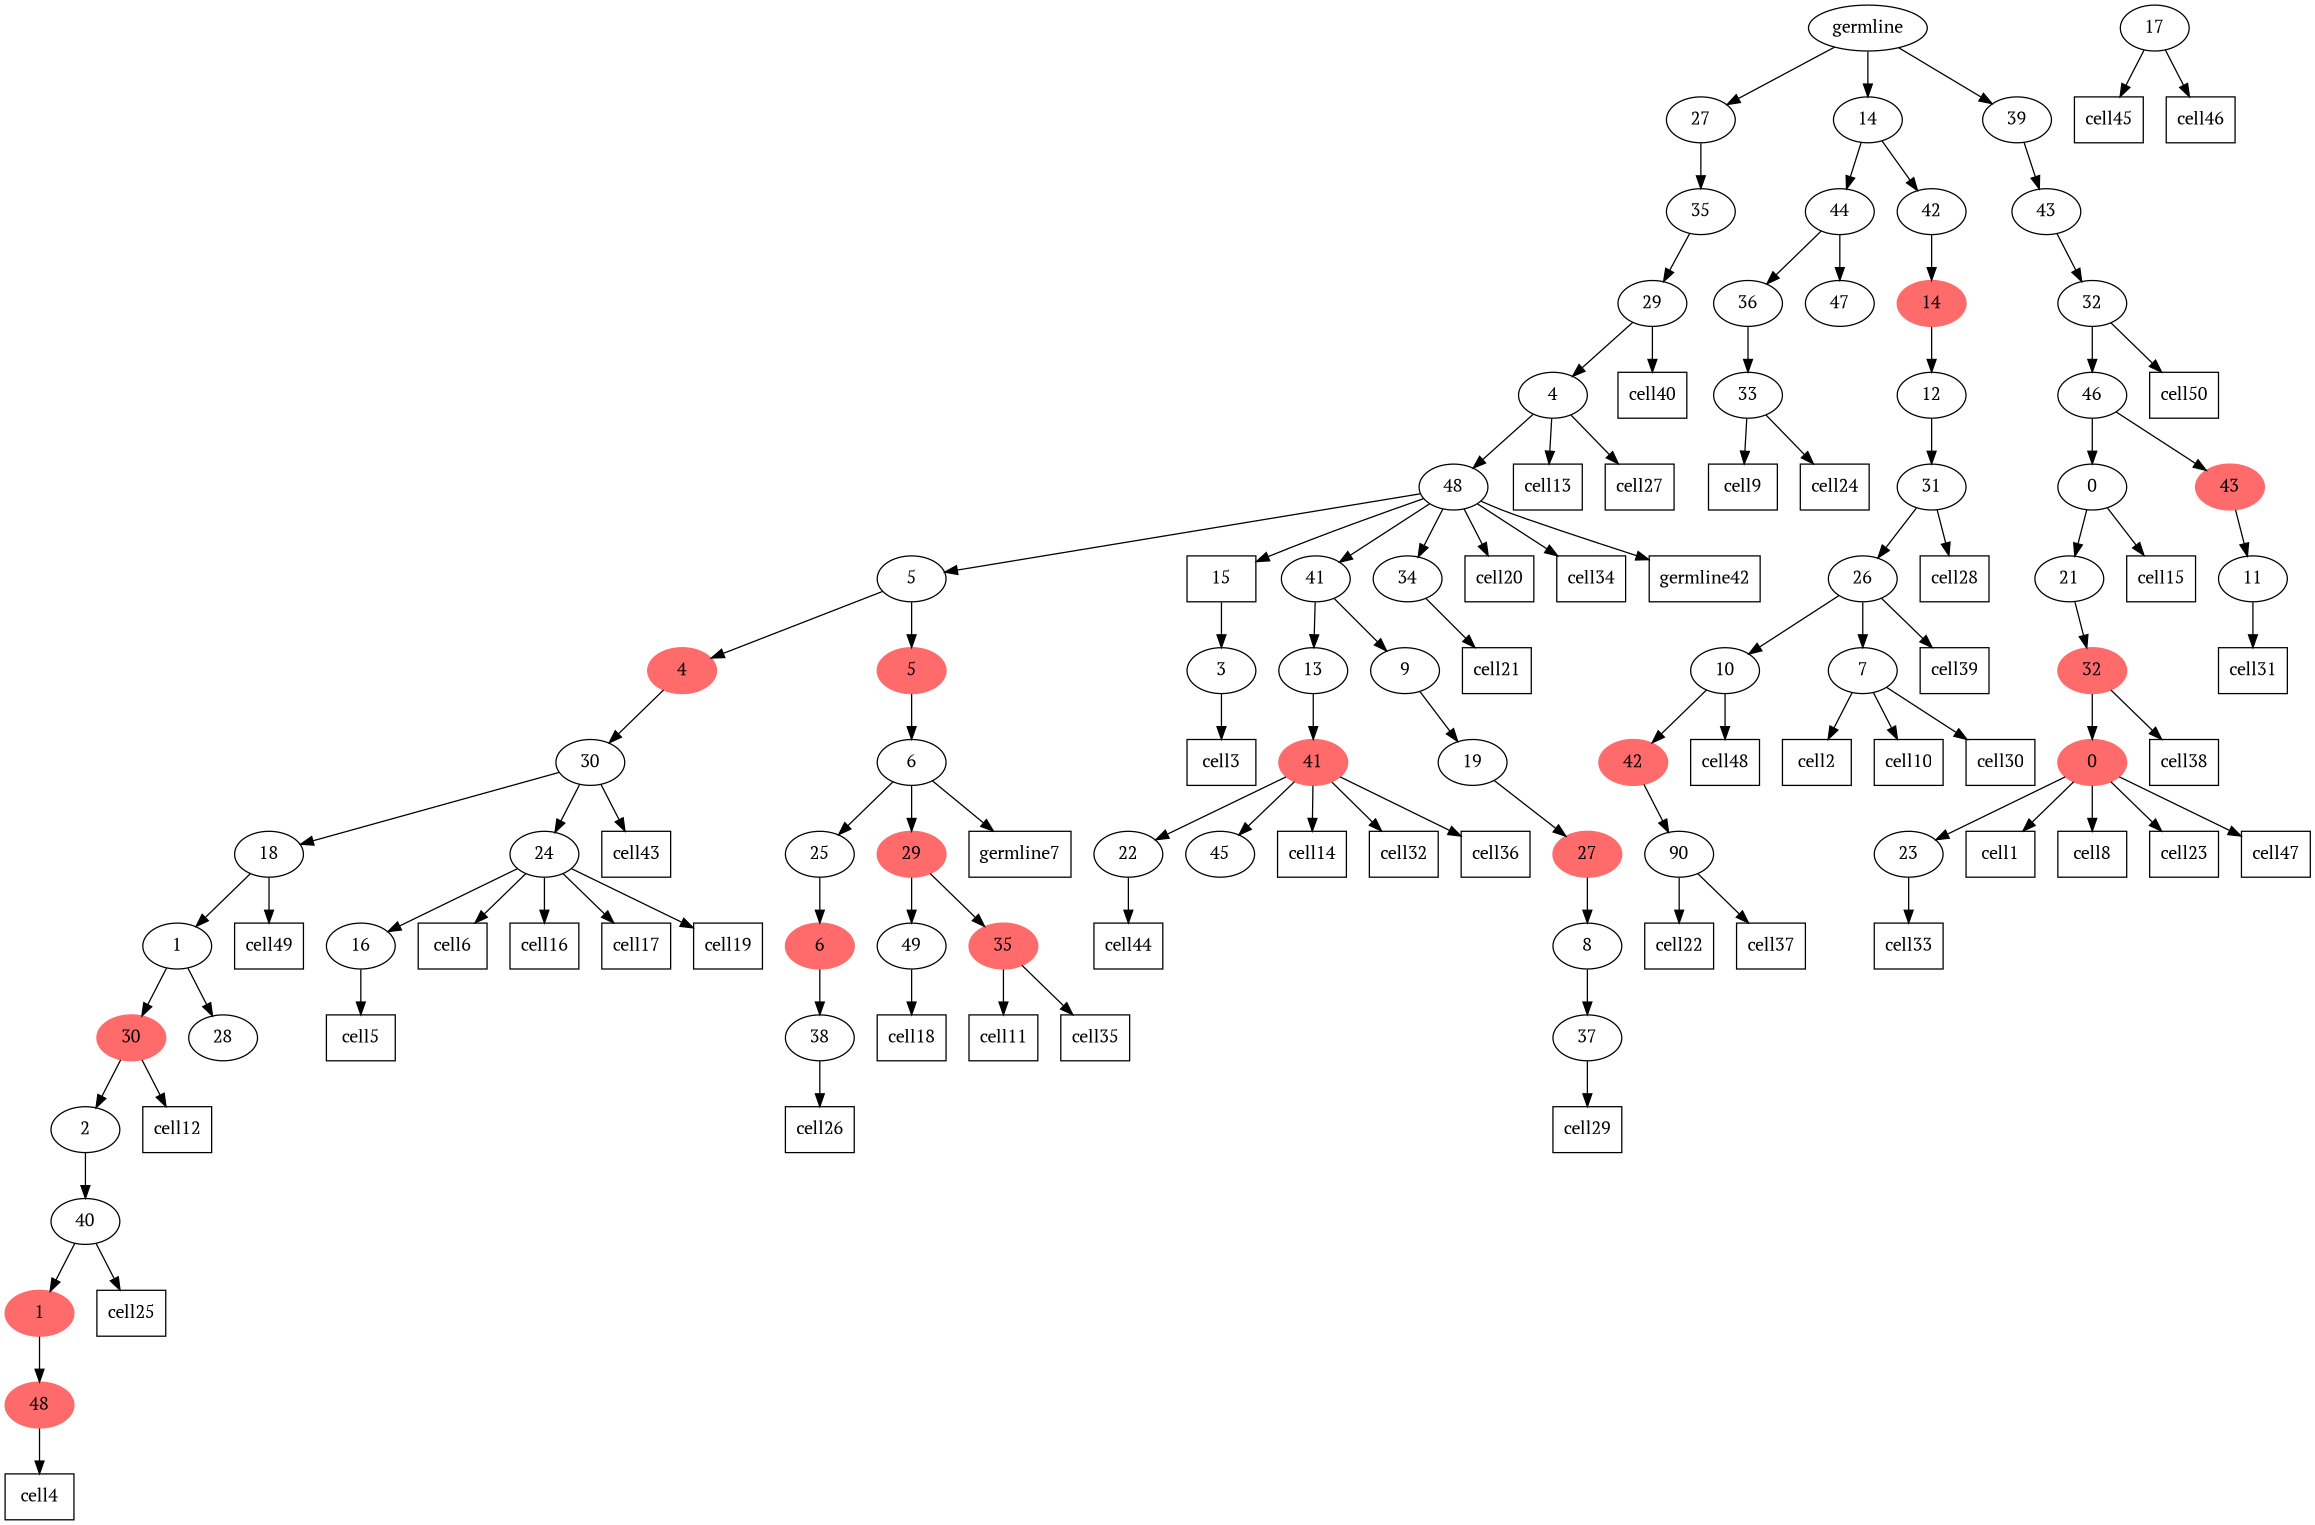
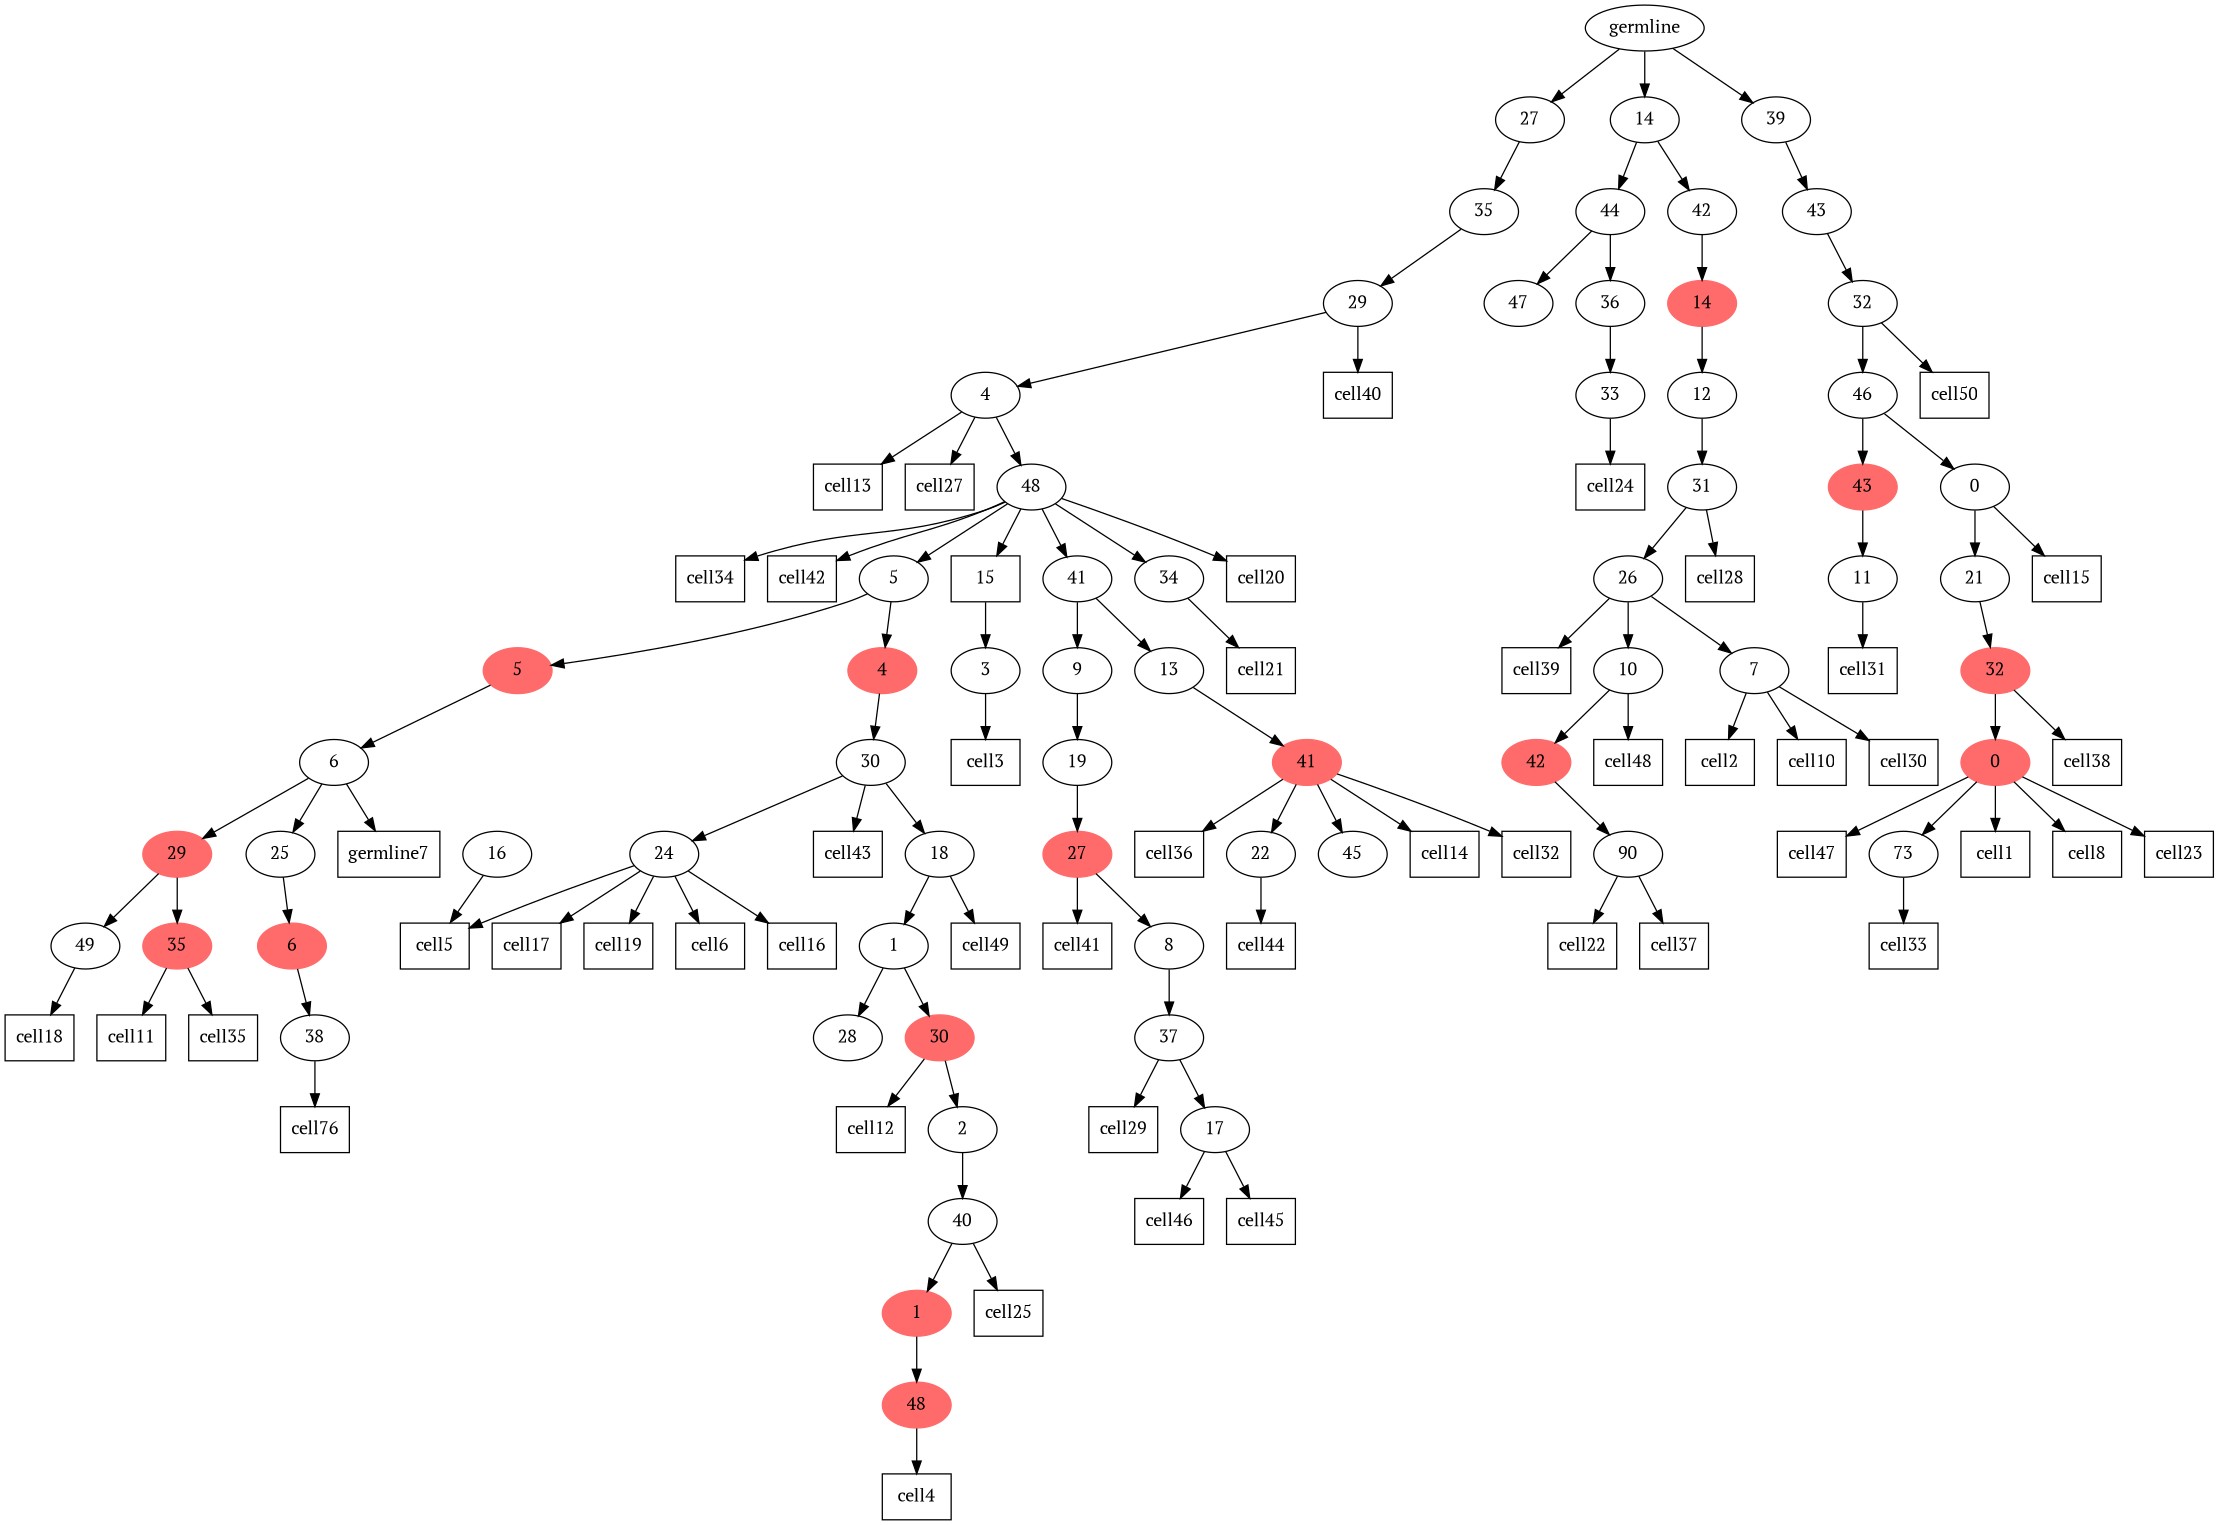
node "cell9": removed
node "germline42": label "germline42" -> "cell42"
node "23": label "23" -> "73"
edge "24" -> "16": now "24" -> "cell5"
node "cell41": added
edge "37" -> "17": added
node "cell26": label "cell26" -> "cell76"
